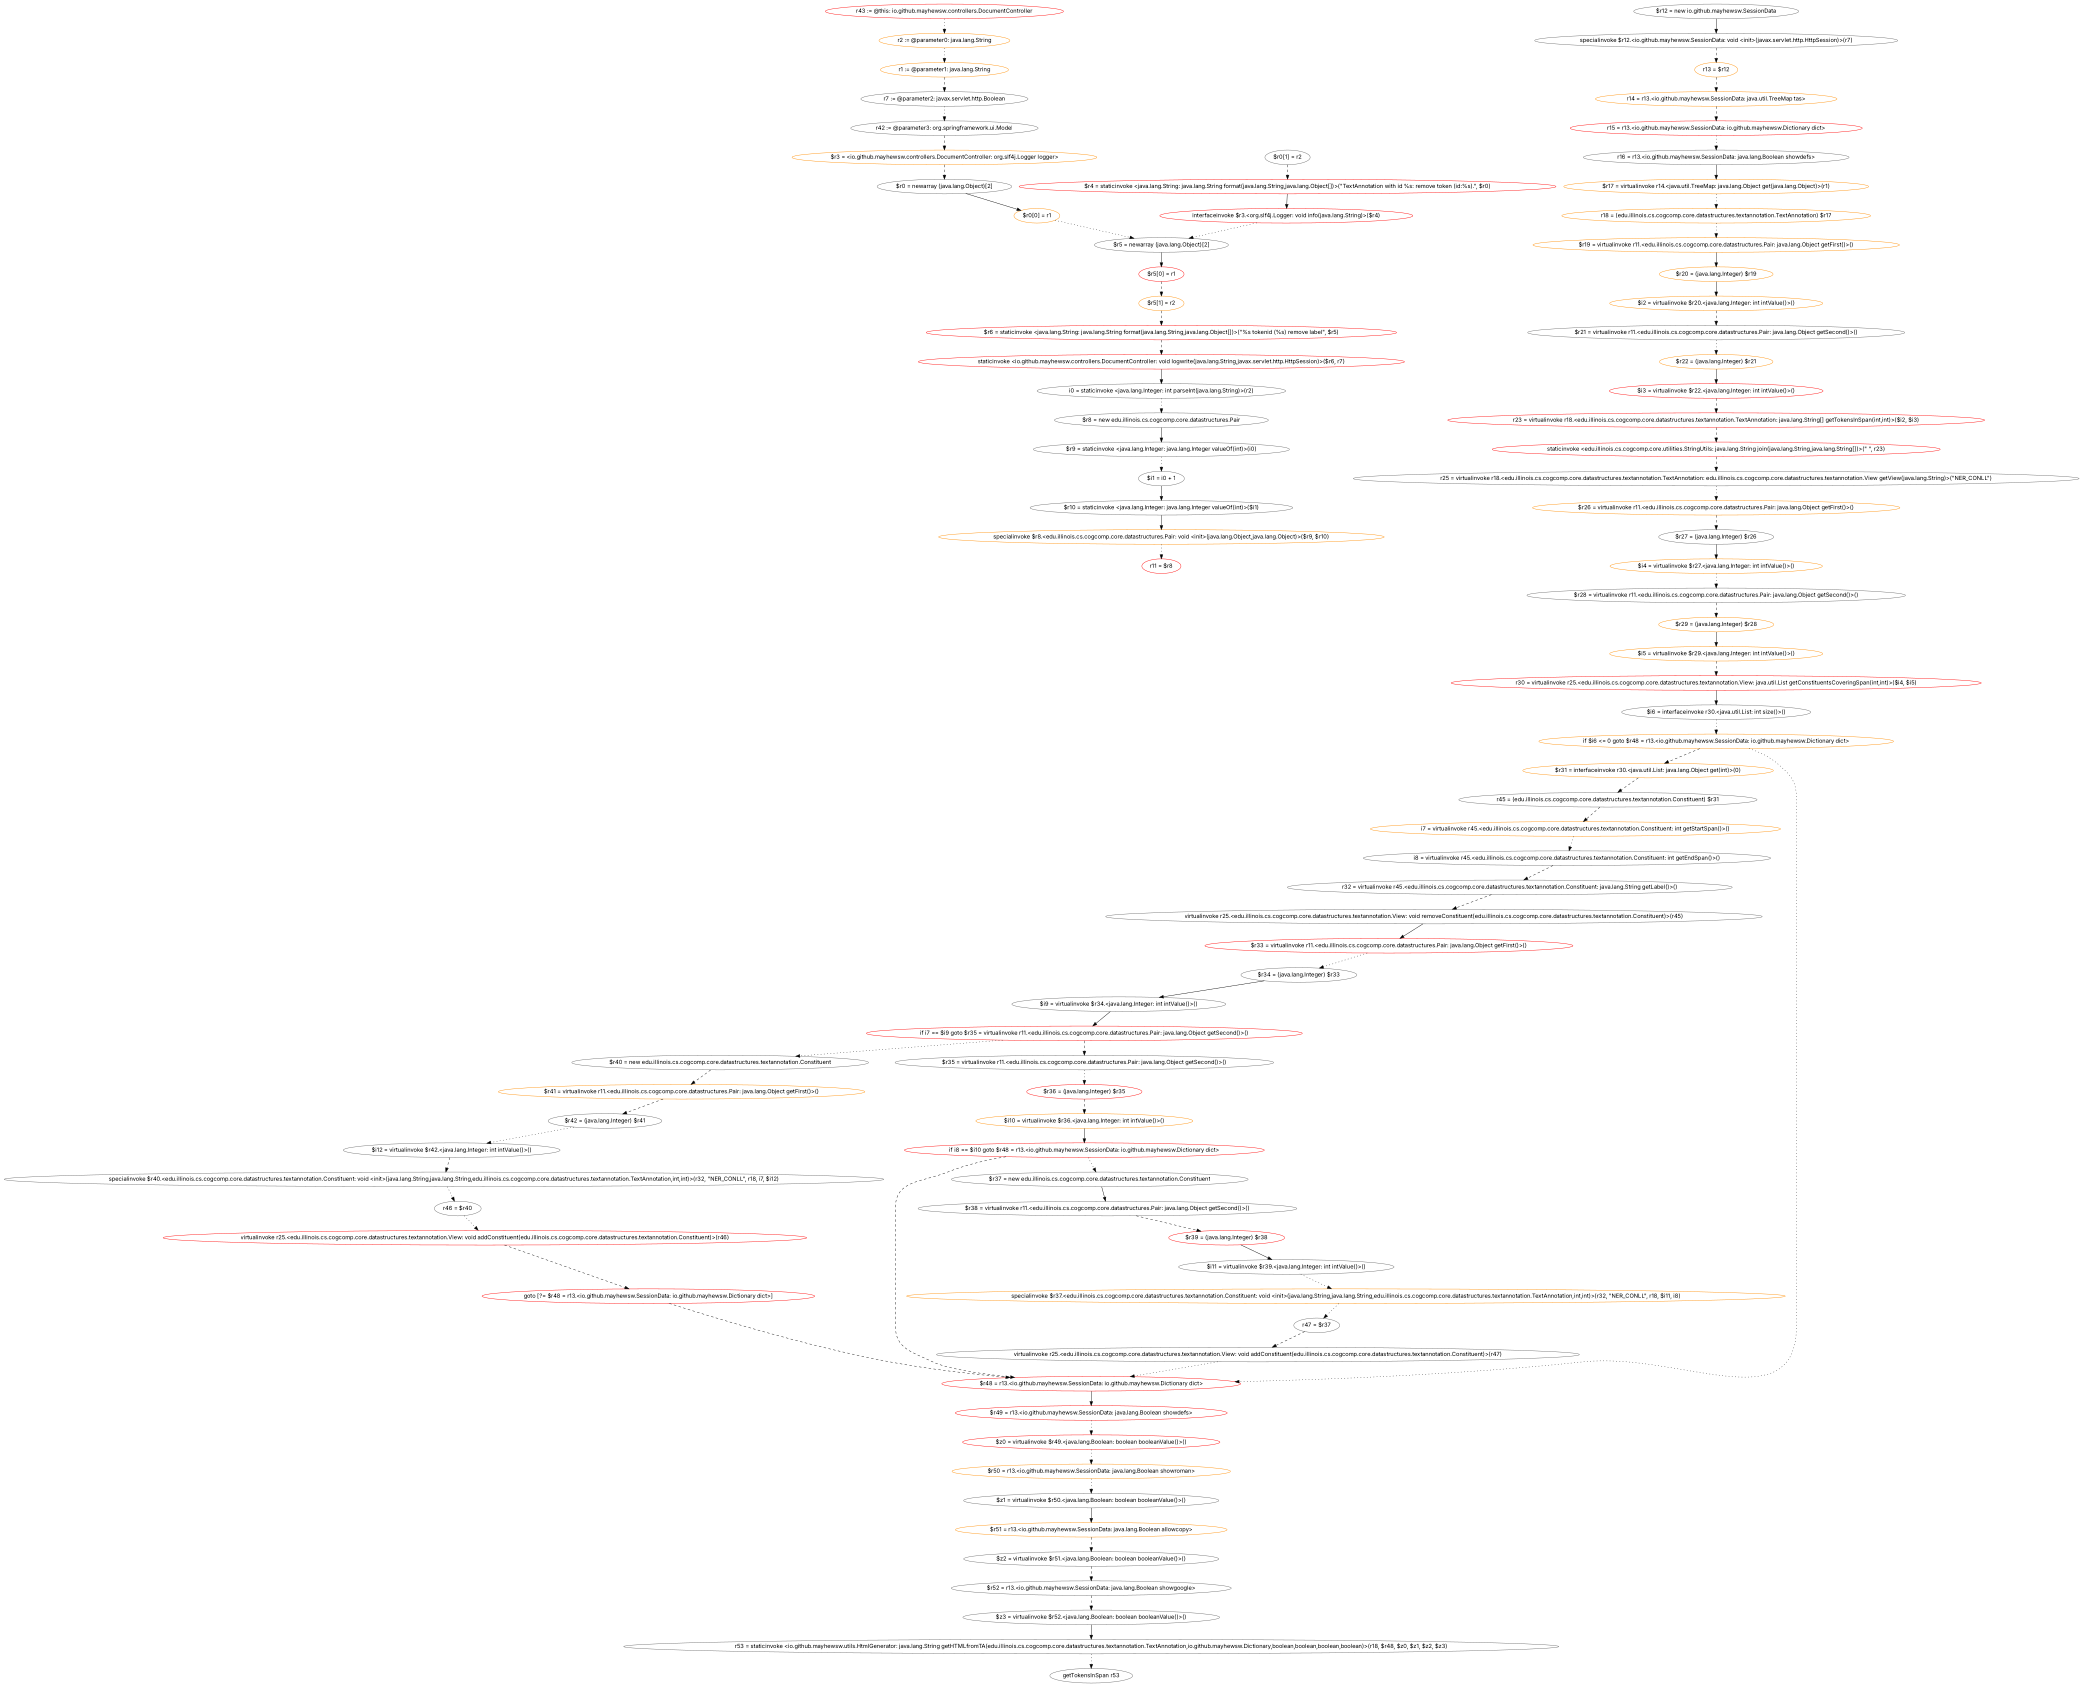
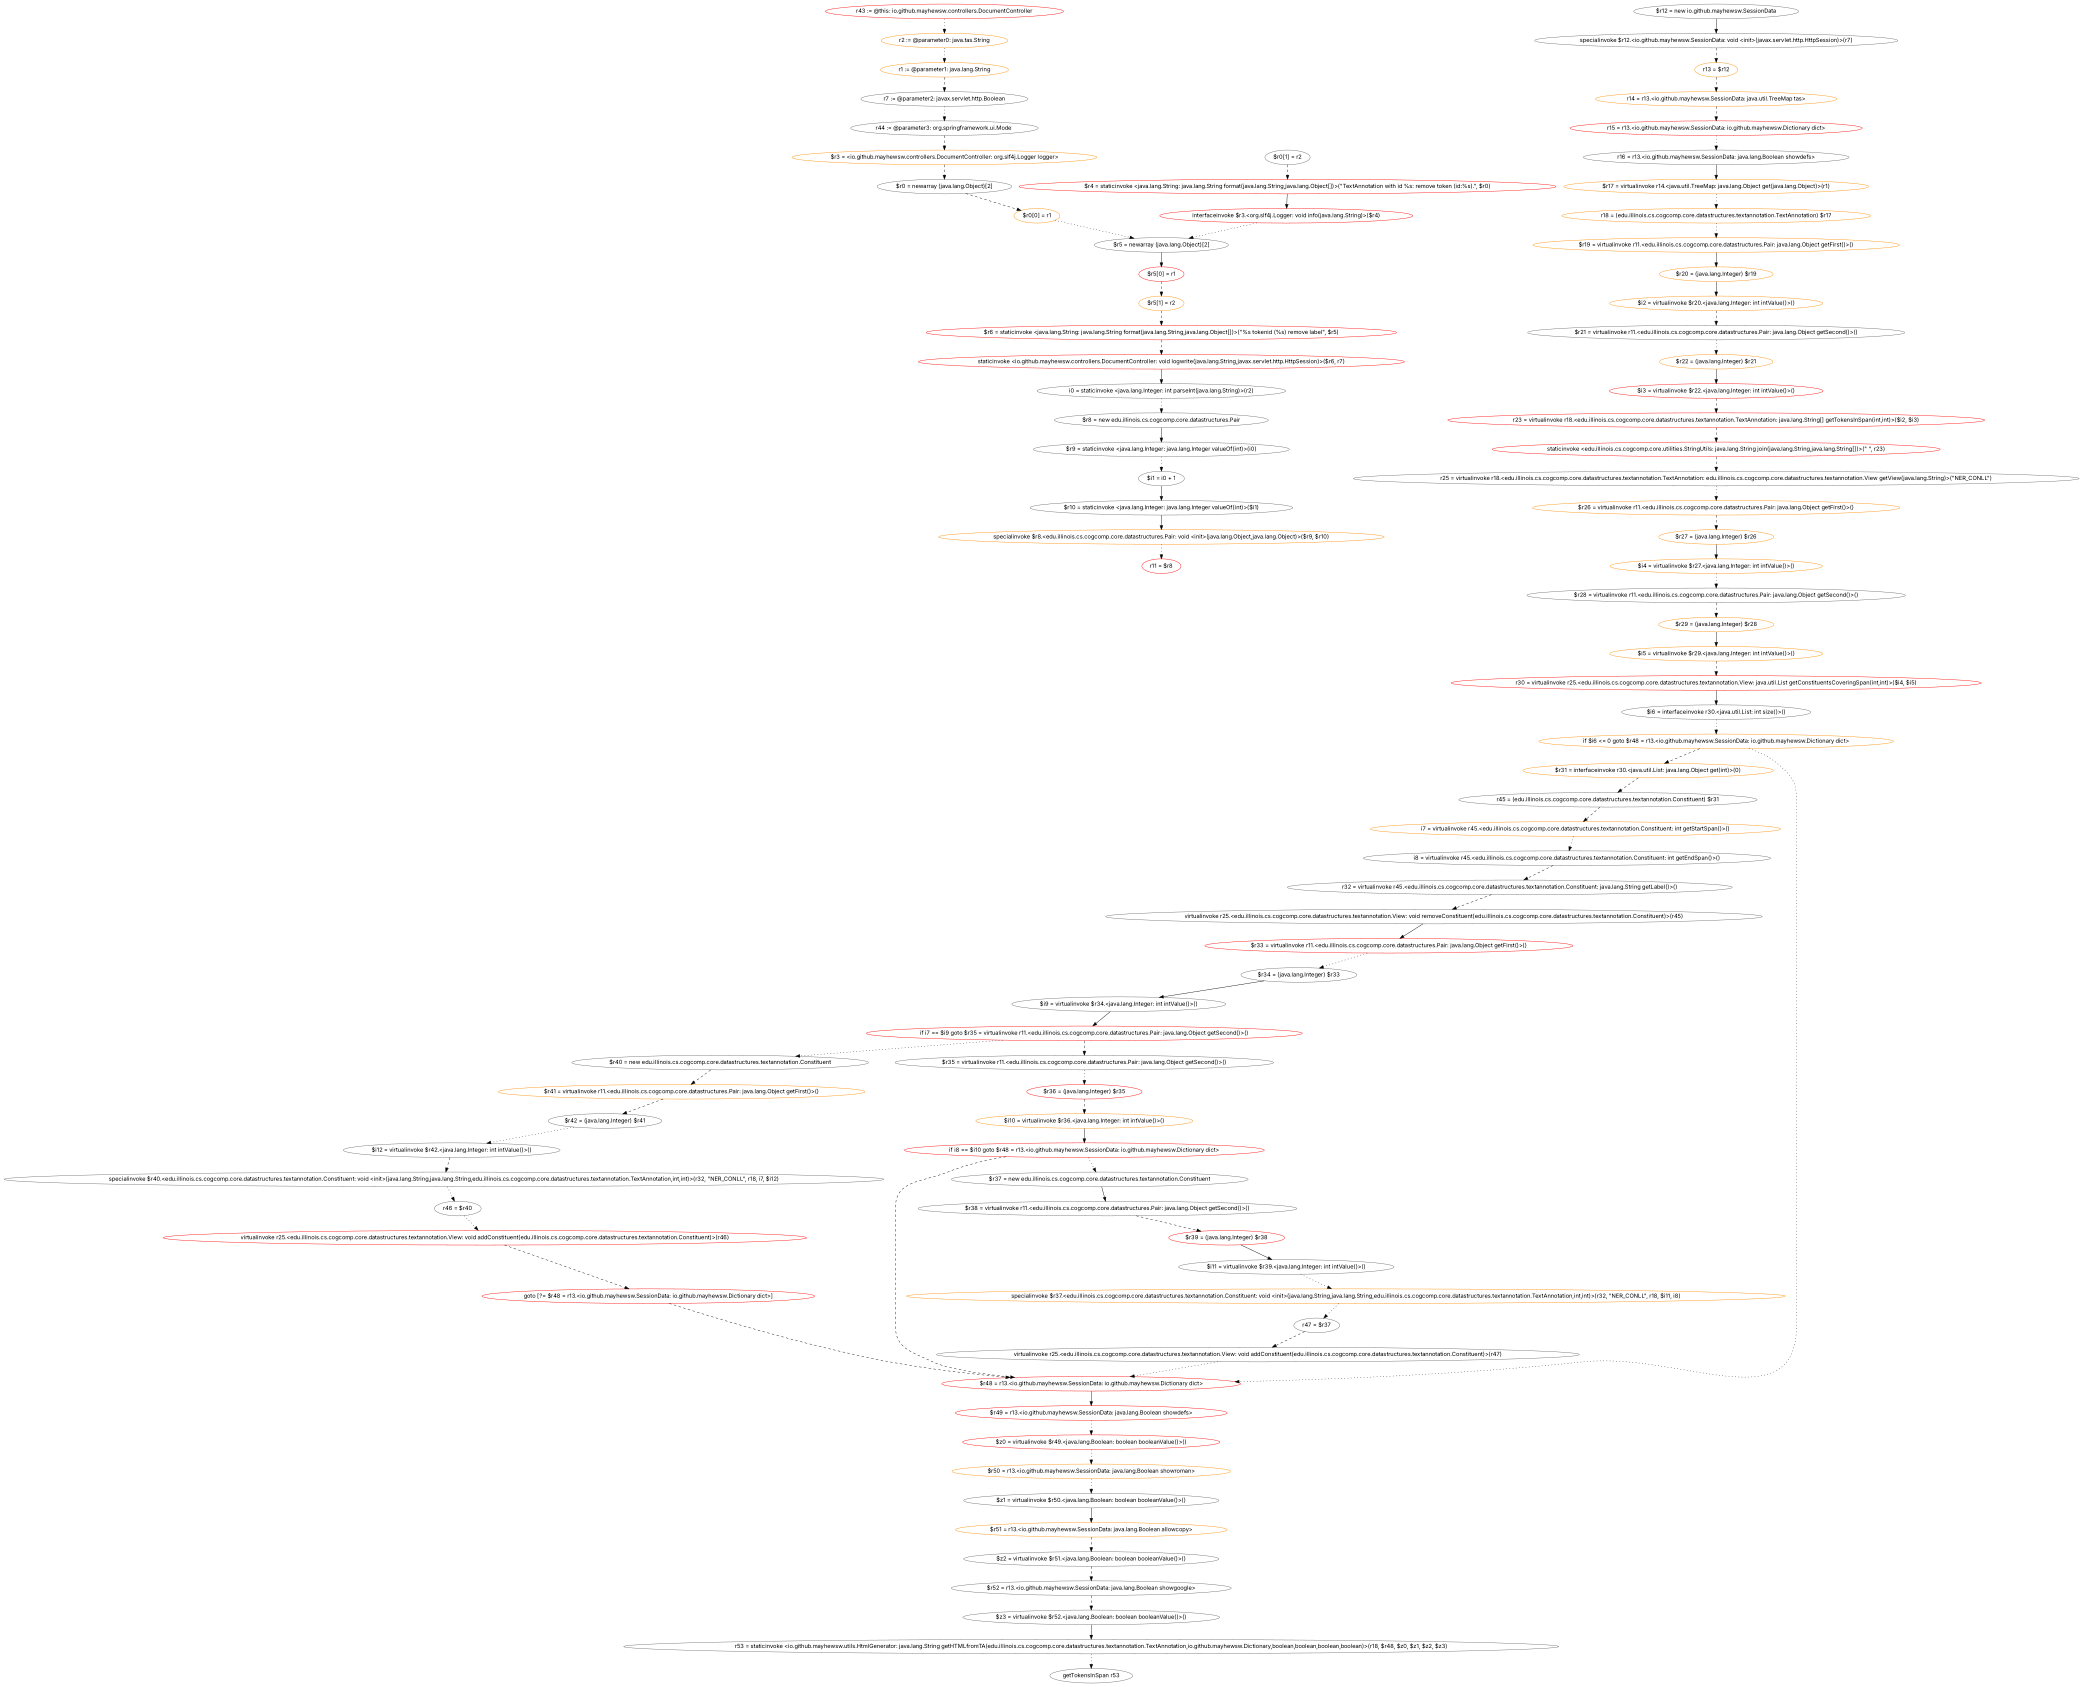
node "r2 := @parameter0: java.lang.String": label "r2 := @parameter0: java.lang.String" -> "r2 := @parameter0: java.tas.String"
node "r42 := @parameter3: org.springframework.ui.Model": label "r42 := @parameter3: org.springframework.ui.Model" -> "r44 := @parameter3: org.springframework.ui.Model"
edge "$r0 = newarray (java.lang.Object)[2]" -> "$r0[0] = r1": style solid -> dashed
node "$r27 = (java.lang.Integer) $r26": color gray40 -> darkorange
